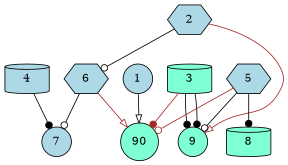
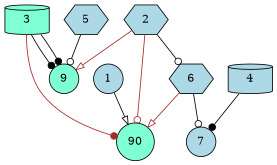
edge "5" -> "90": now "2" -> "90"
node "8": removed
